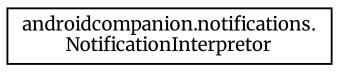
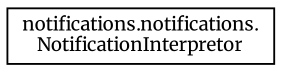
node "androidcompanion.notifications. NotificationInterpretor": label "androidcompanion.notifications. NotificationInterpretor" -> "notifications.notifications. NotificationInterpretor"
